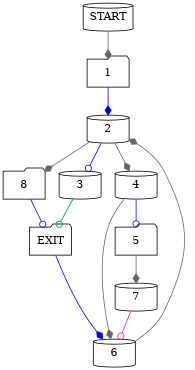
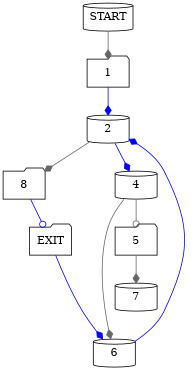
edge "2" -> "4": color gray40 -> blue
node "3": removed
edge "4" -> "5": color blue -> gray40
edge "6" -> "2": color gray40 -> blue
edge "7" -> "6": removed
